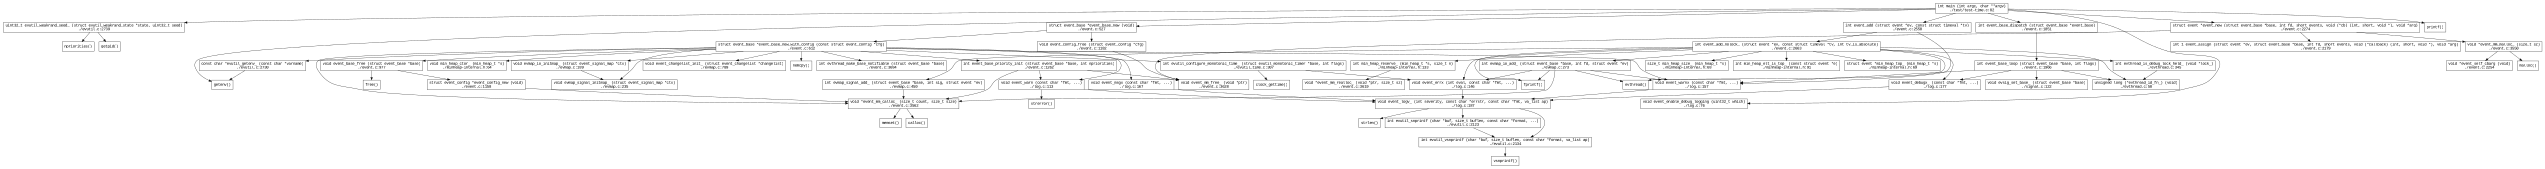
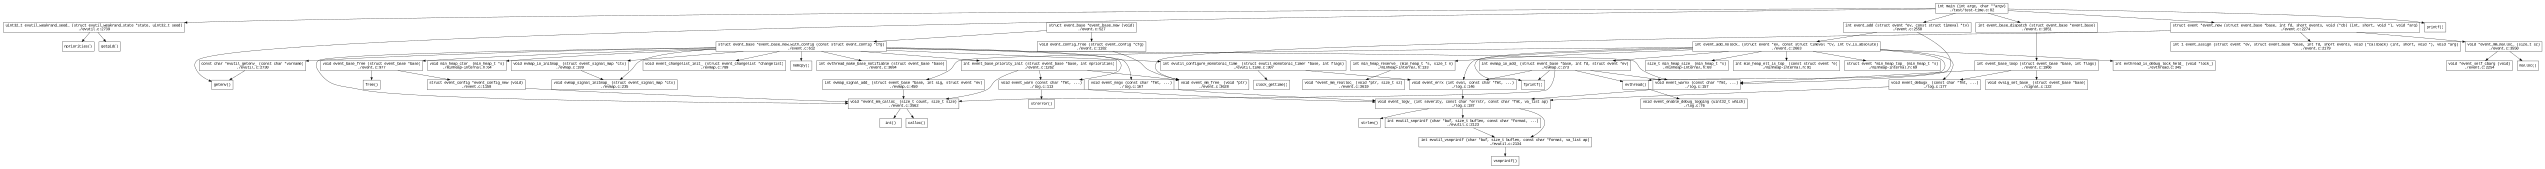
edge "int main (int argc, char **argv) ./test/test-time.c:82" -> "struct event_base *event_base_new (void) ./event.c:527": removed
node "unsigned long (*evthread_id_fn_) (void) ./evthread.c:58": removed
edge "int main (int argc, char **argv) ./test/test-time.c:82" -> "void event_enable_debug_logging (uint32_t which) ./log.c:76": now "evthread()" -> "void event_enable_debug_logging (uint32_t which) ./log.c:76"
node "memset()": label "memset()" -> "int()"
